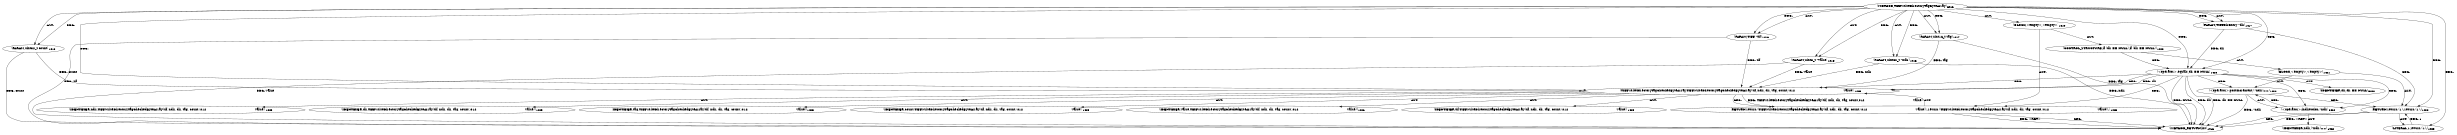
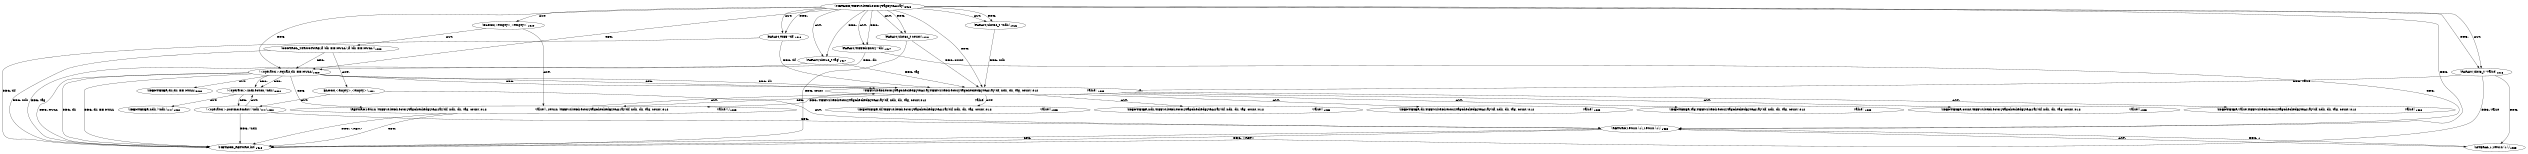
edge "(METHOD,TIFFWriteDirectoryTagByteArray)" -> "(LITERAL,1,return (1);)": now "(PARAM,uint8_t *value)" -> "(LITERAL,1,return (1);)"
edge "(PARAM,uint32_t *ndir)" -> "(METHOD_RETURN,int)": now "(CONTROL_STRUCTURE,if (dir == NULL),if (dir == NULL))" -> "(METHOD_RETURN,int)"
edge "(<operator>.equals,dir == NULL)" -> "(<operator>.postIncrement,(*ndir)++)": removed, label "CDG:"
